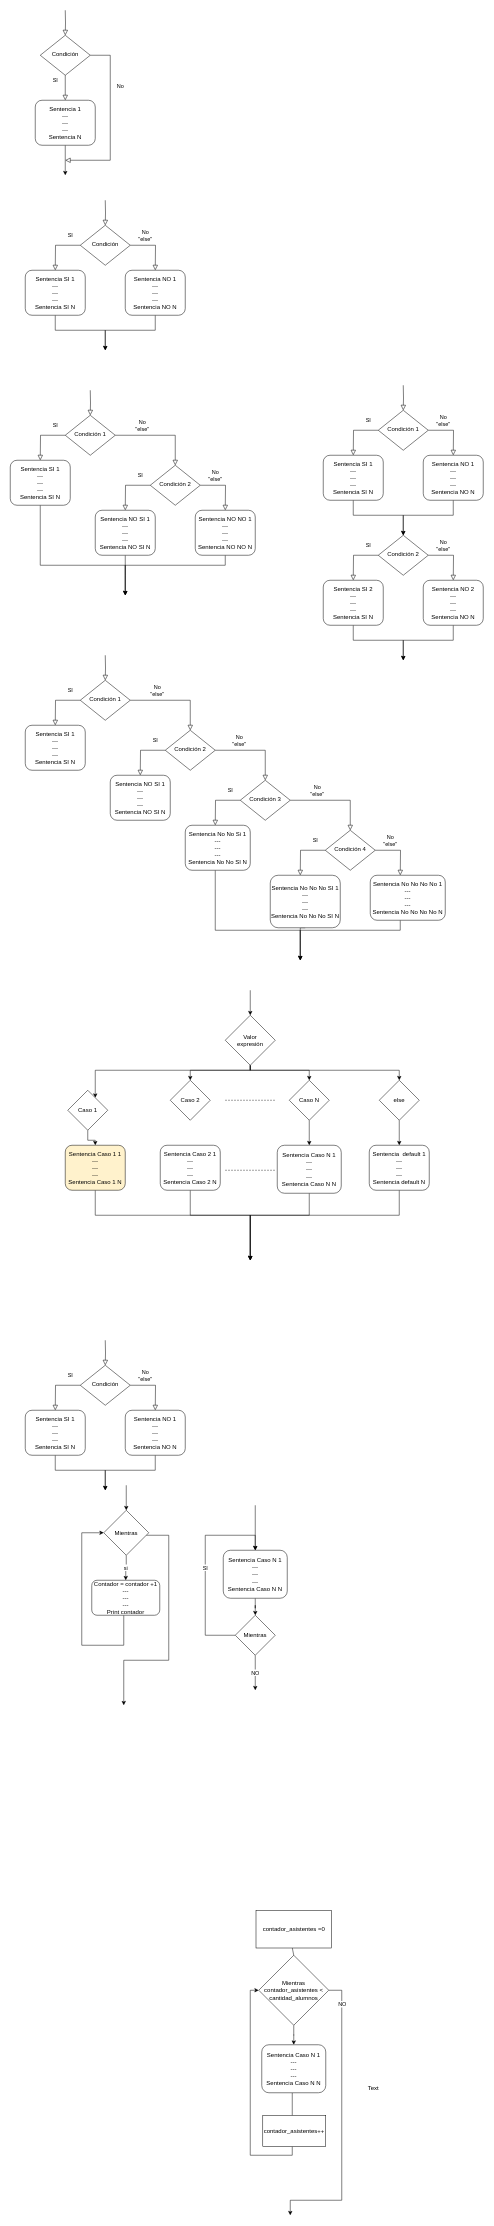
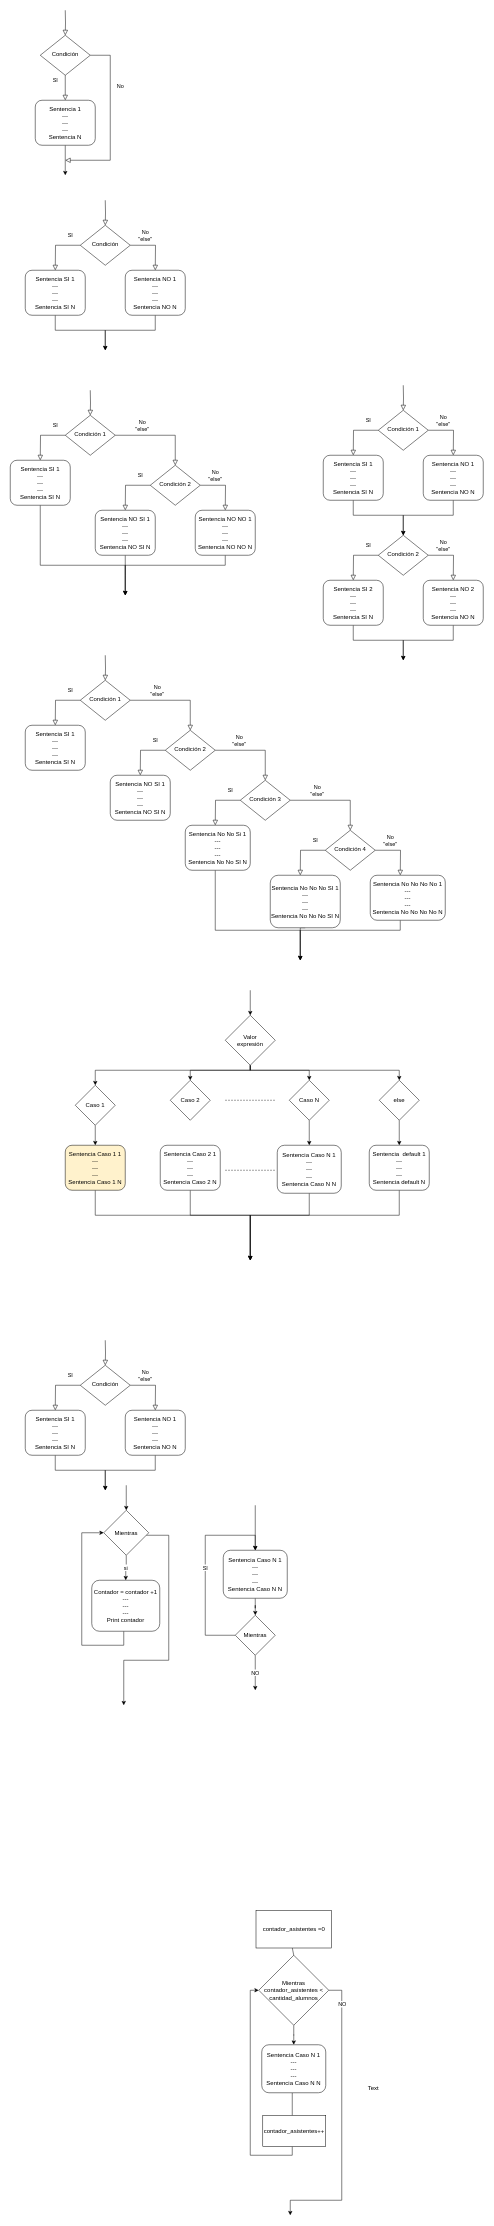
node "Caso 1": moved (88, 1110) -> (95, 1105)
node "Contador = contador +1 --- --- --- Print contador": size 68x35 -> 68x51
